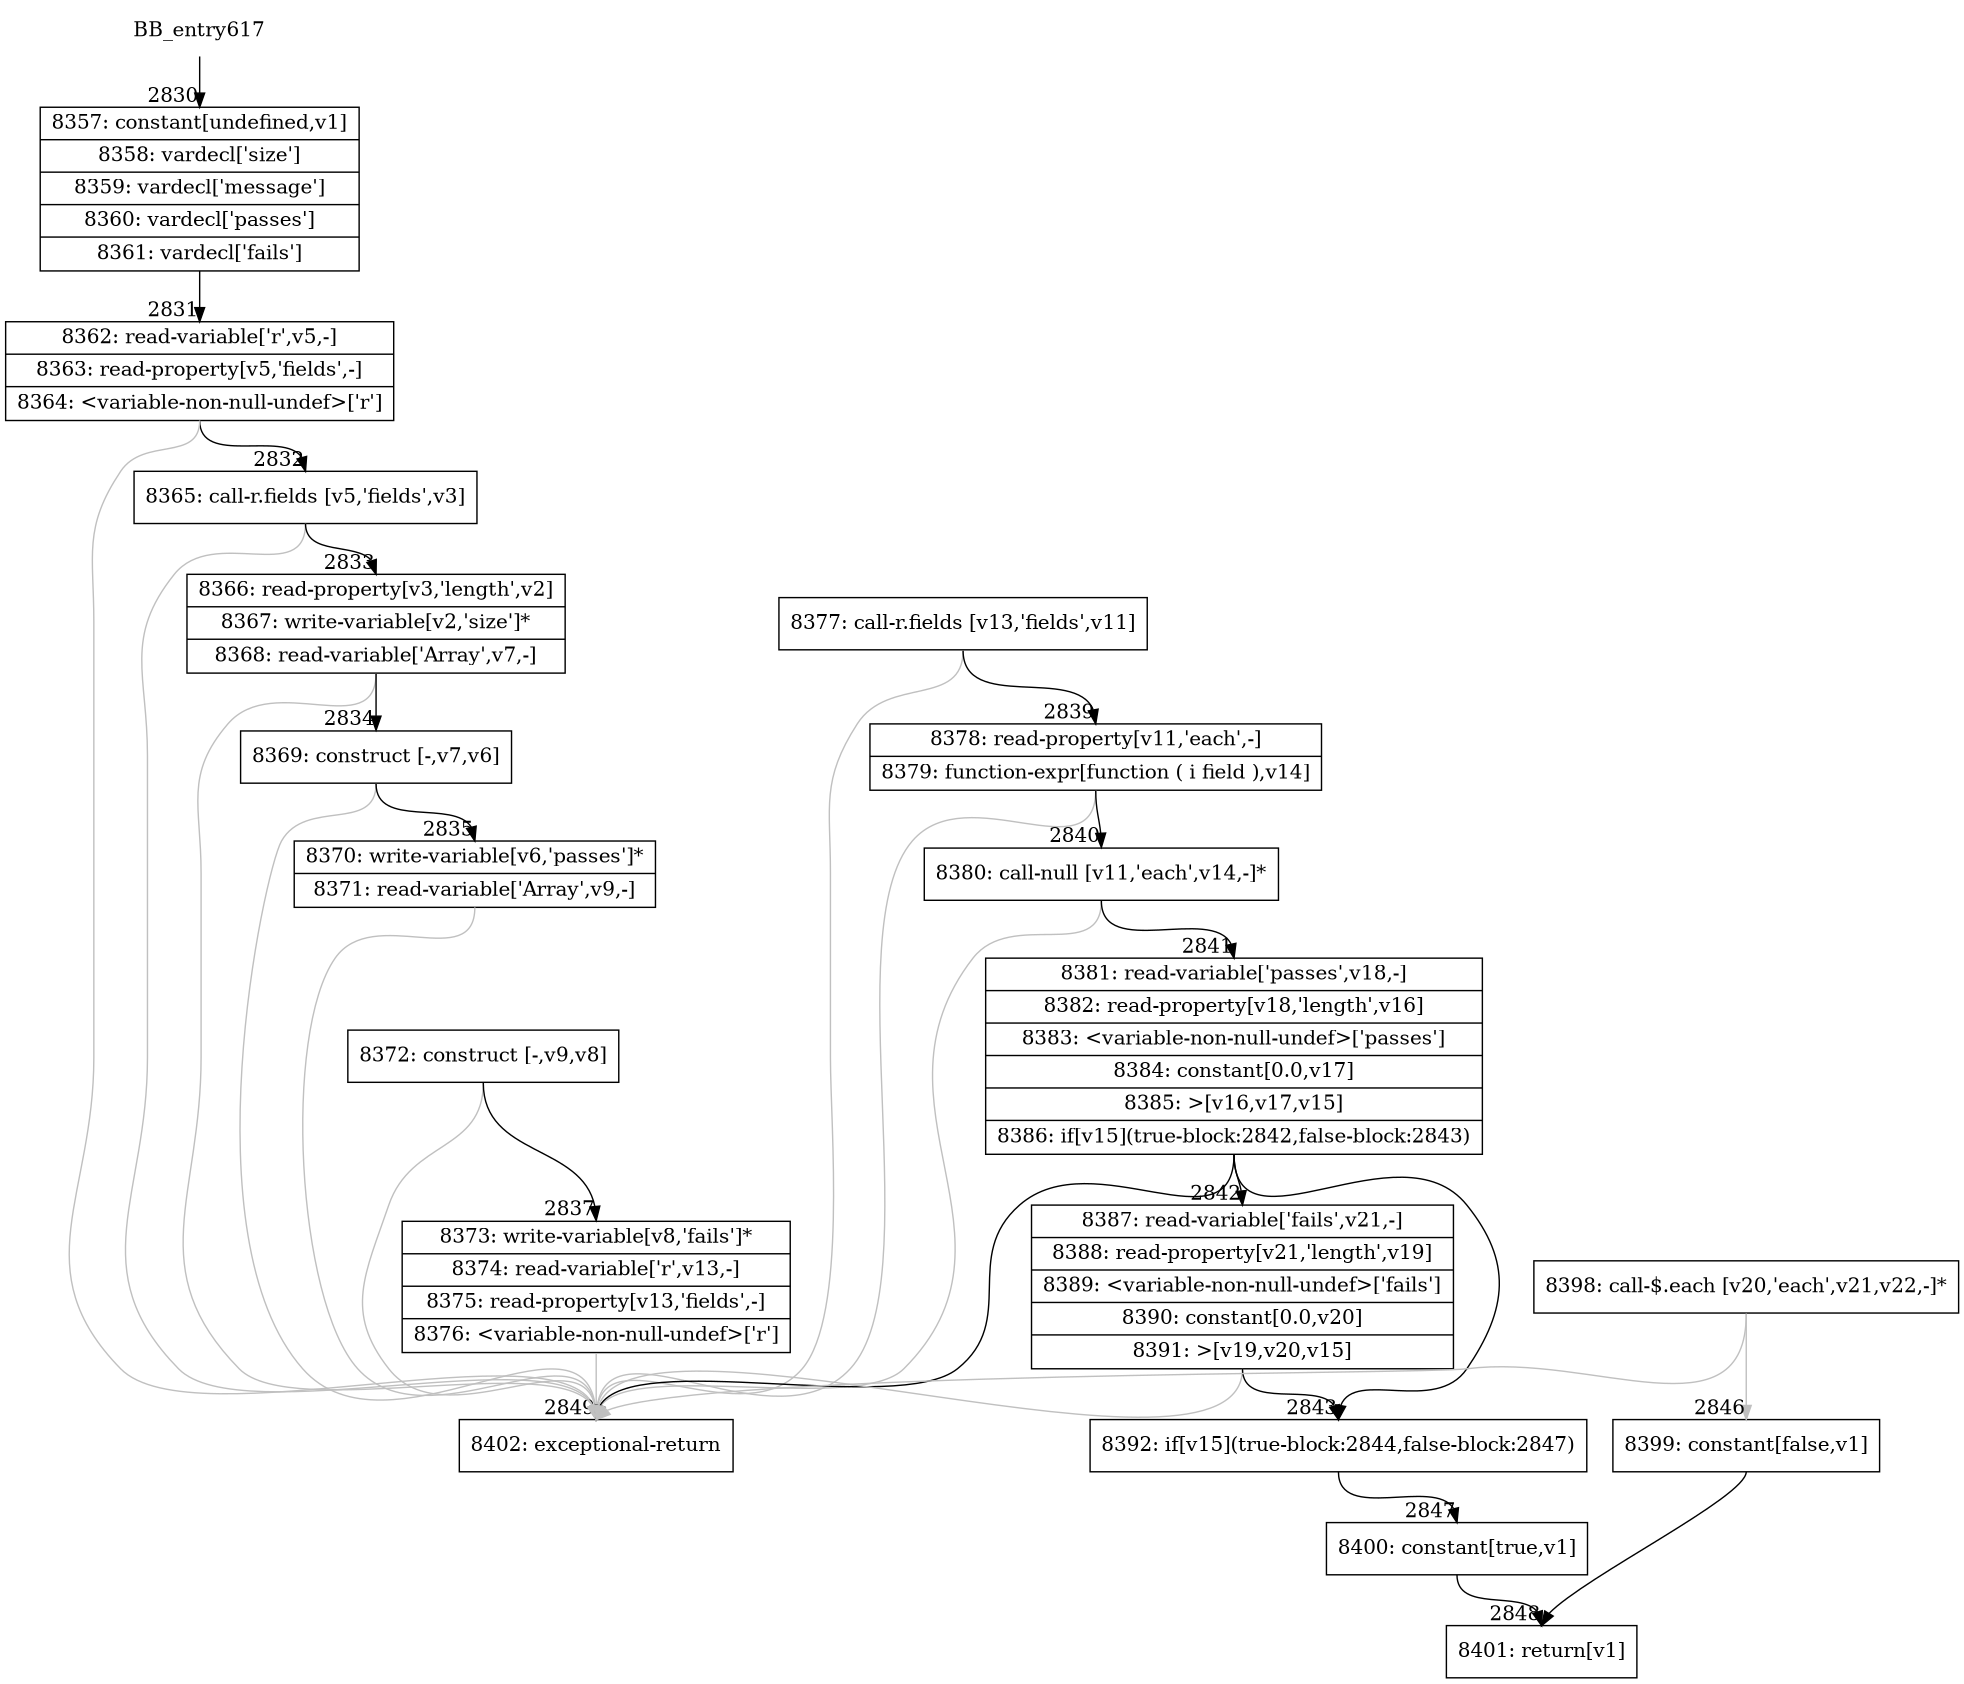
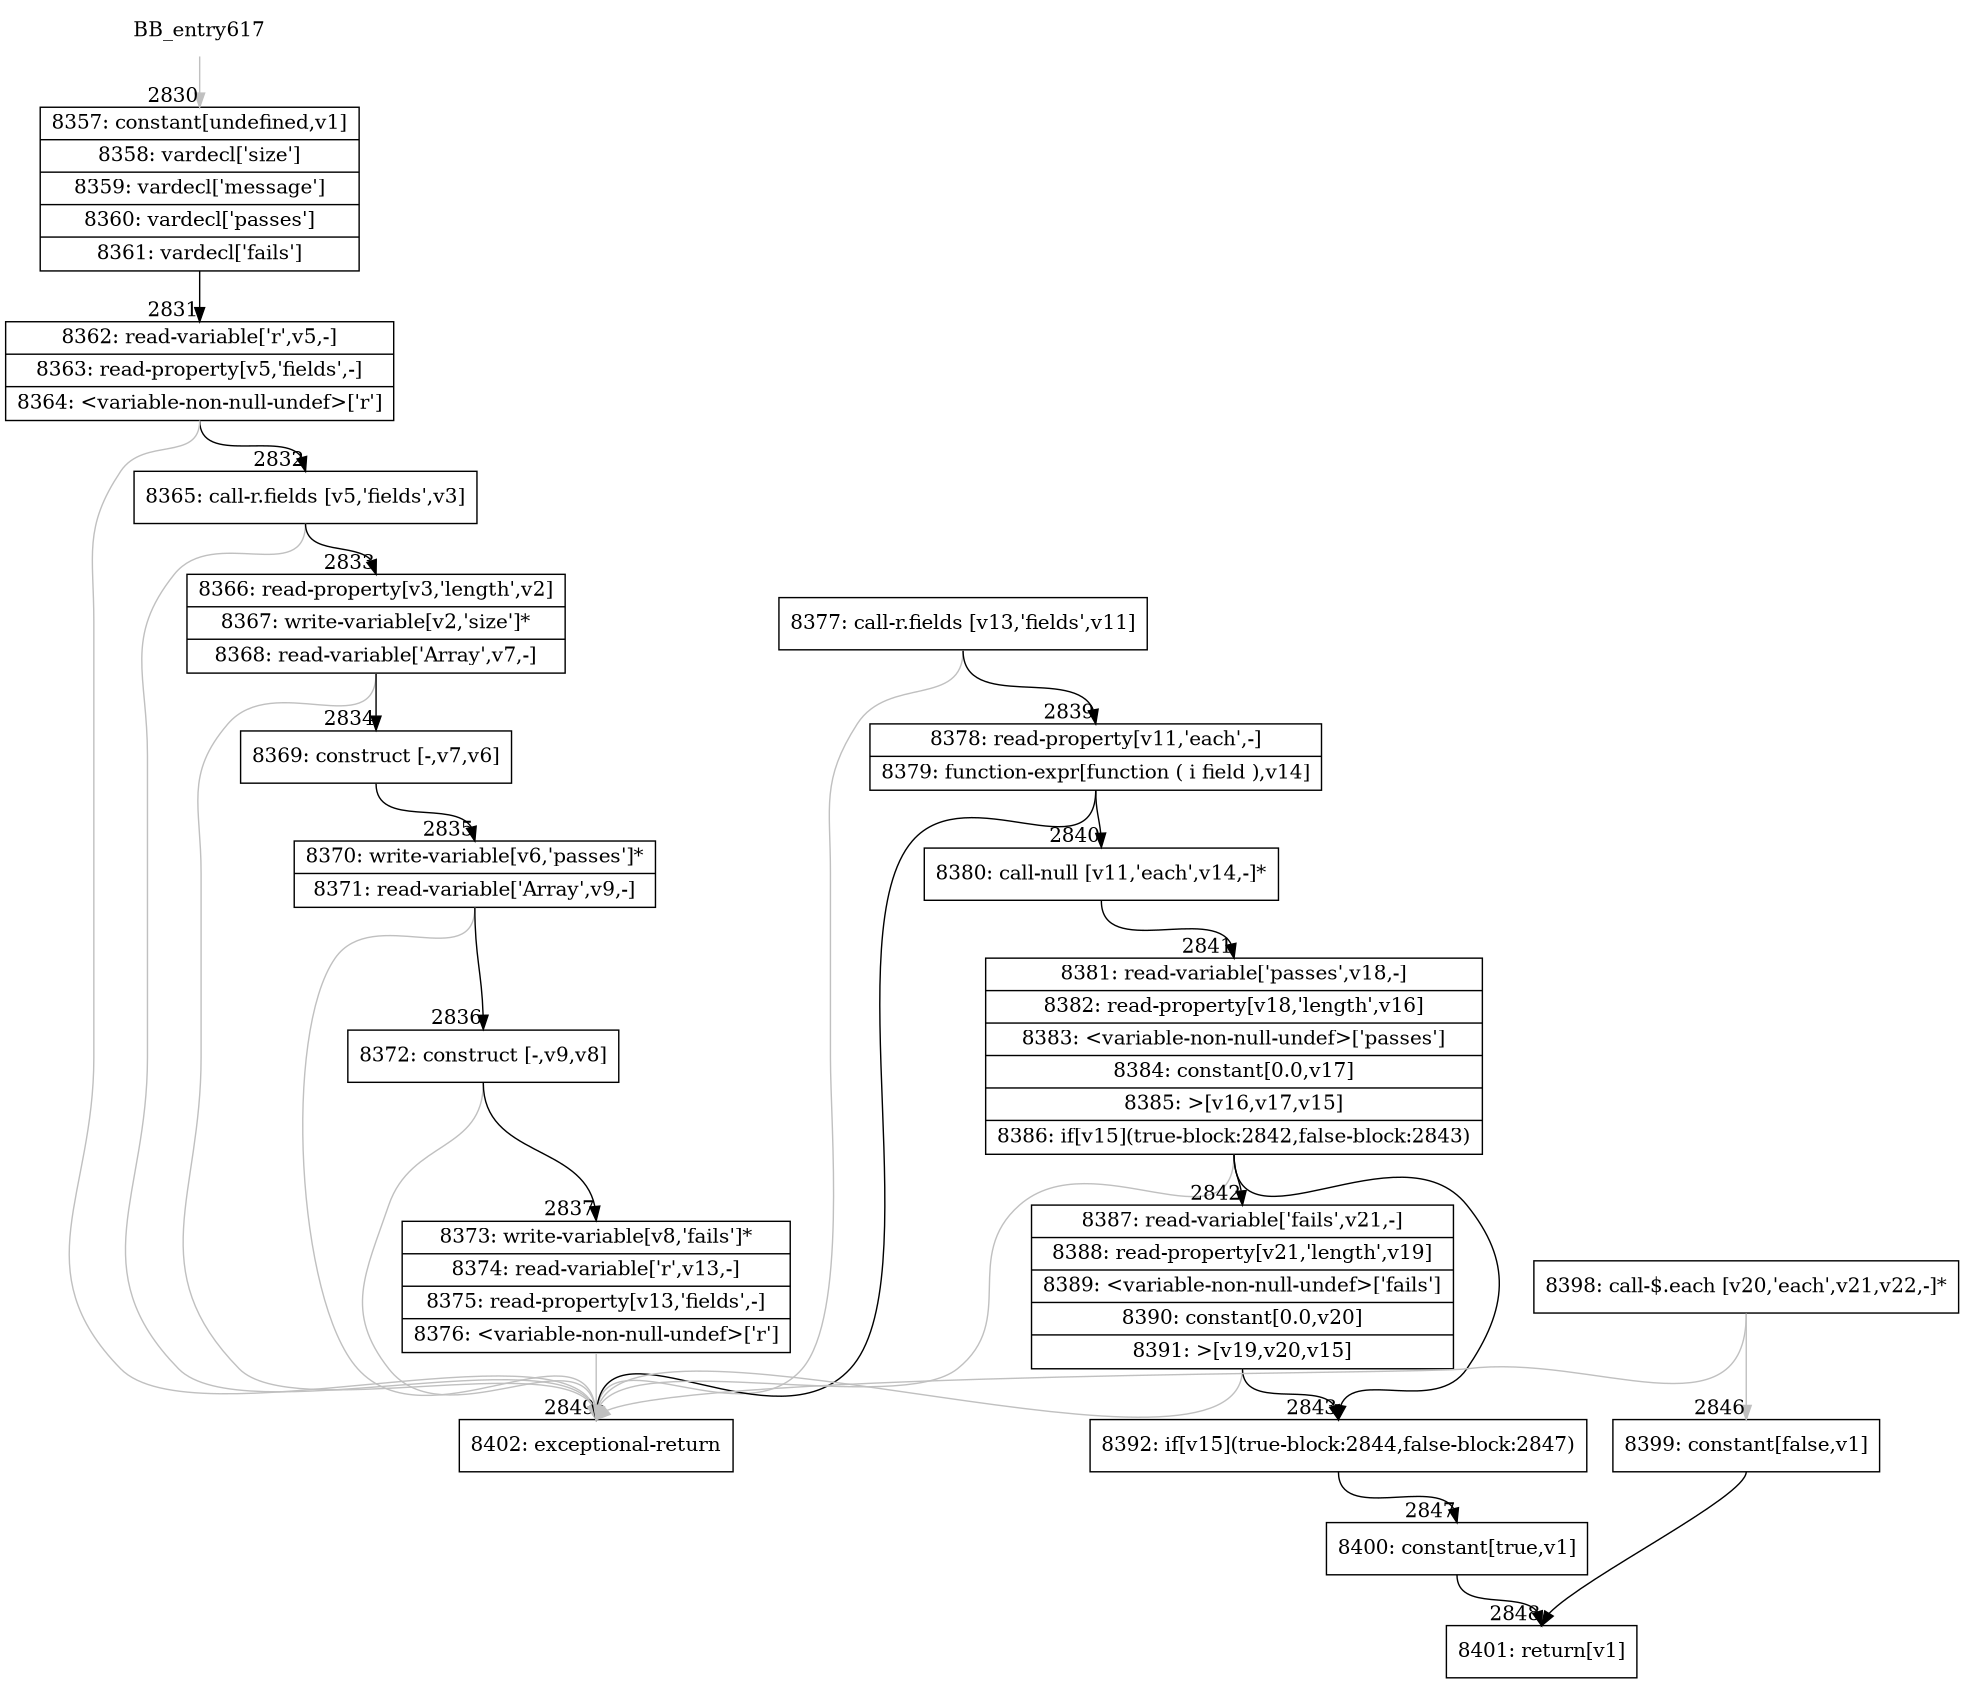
edge "BB_entry617" -> "8357: constant[undefined,v1]": color black -> gray
edge "8370: write-variable[v6,'passes']*" -> "8372: construct [-,v9,v8]": added
edge "8378: read-property[v11,'each',-]" -> "8402: exceptional-return": color gray -> black
edge "8369: construct [-,v7,v6]" -> "8402: exceptional-return": removed
edge "8380: call-null [v11,'each',v14,-]*" -> "8402: exceptional-return": removed
edge "8381: read-variable['passes',v18,-]" -> "8402: exceptional-return": color black -> gray
